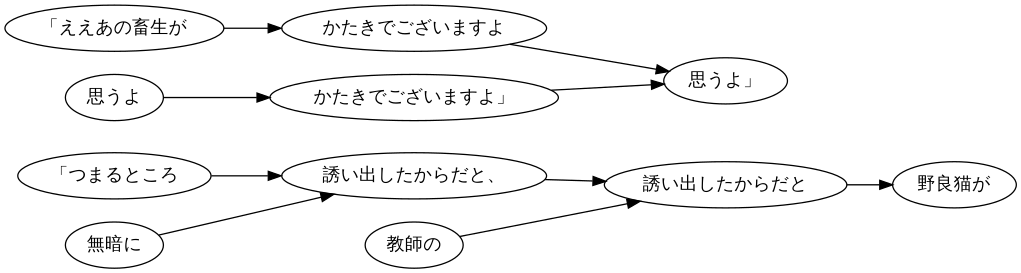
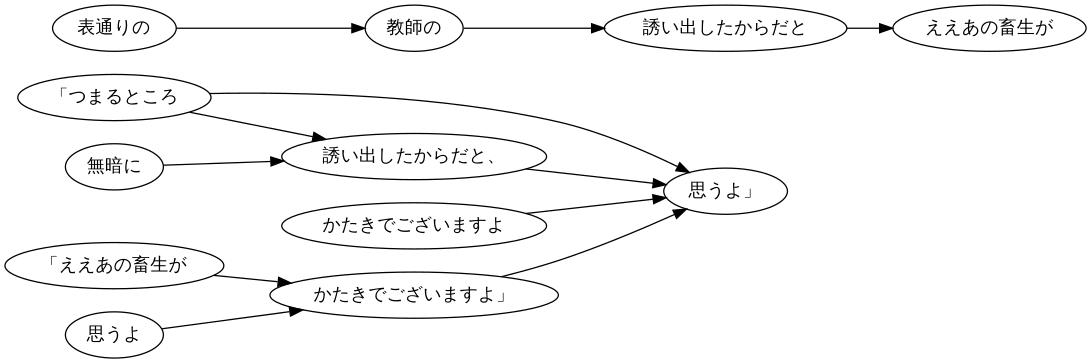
node "表通りの": added
edge "「ええあの畜生が" -> "かたきでございますよ": now "「ええあの畜生が" -> "かたきでございますよ」"
edge "「つまるところ" -> "思うよ」": added
edge "誘い出したからだと、" -> "誘い出したからだと": now "誘い出したからだと、" -> "思うよ」"
node "野良猫が": label "野良猫が" -> "ええあの畜生が"
